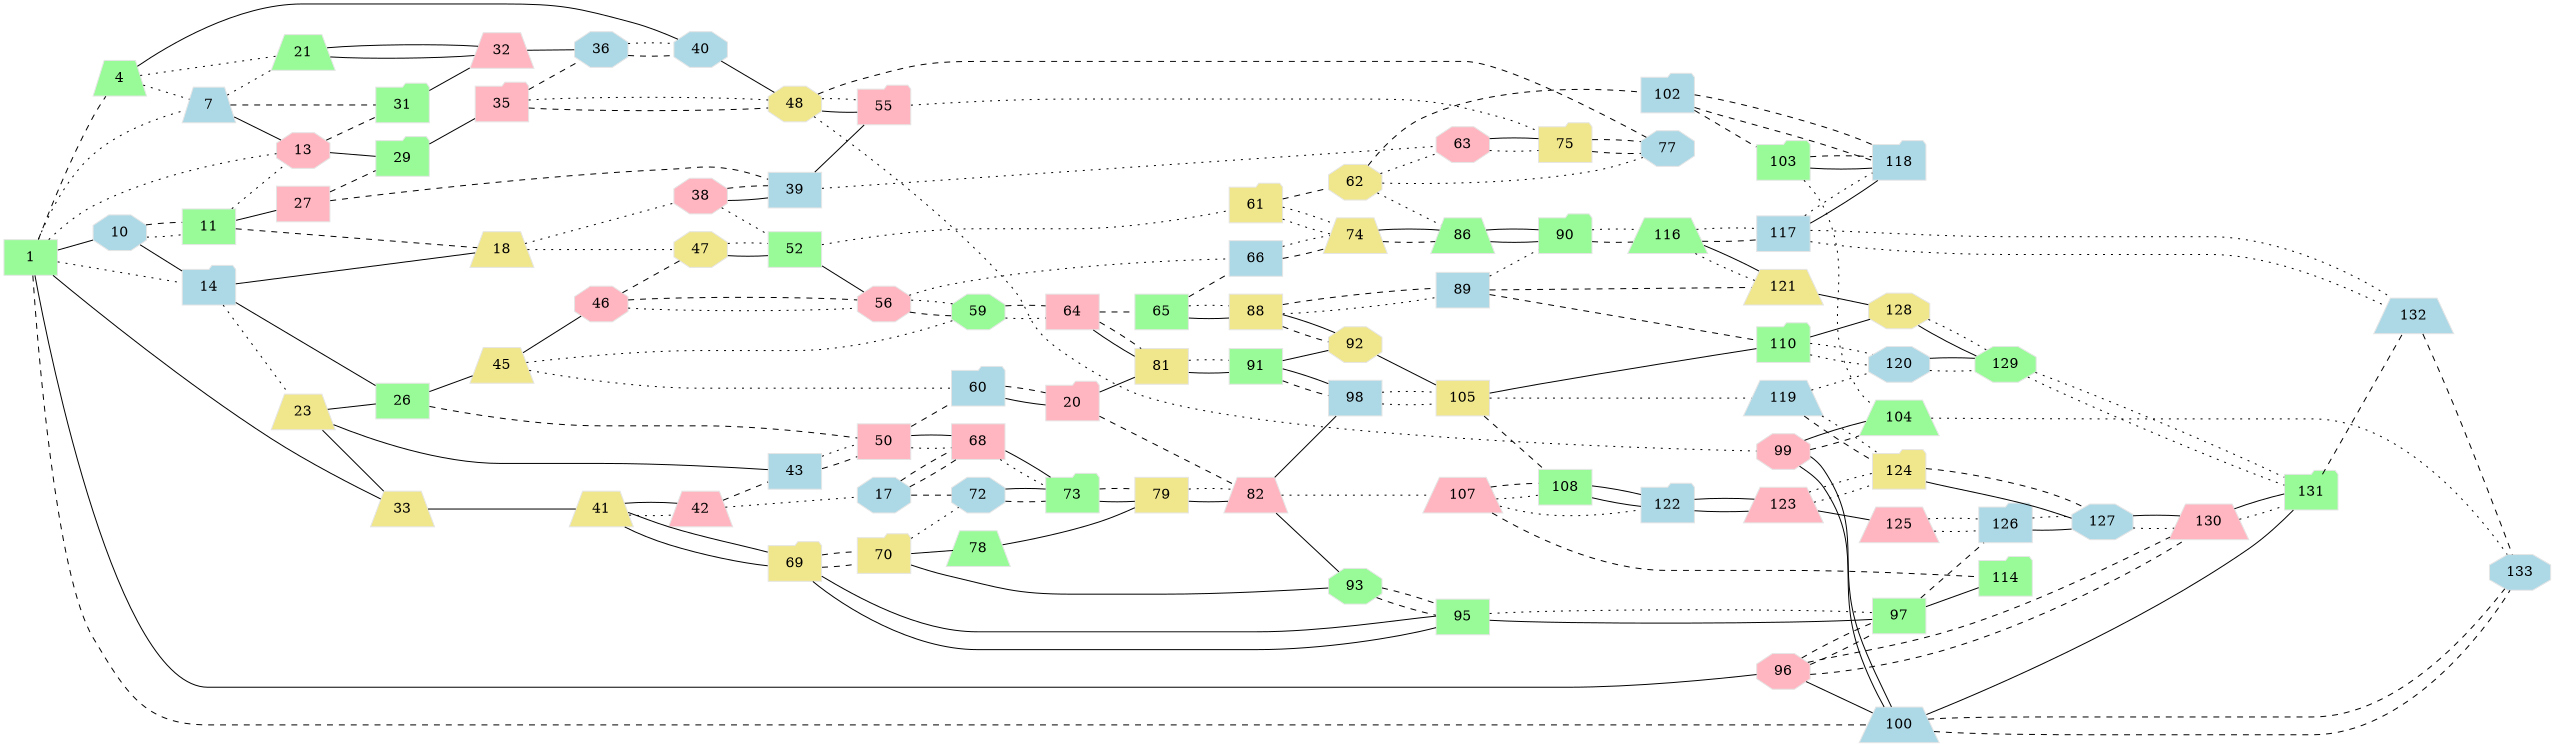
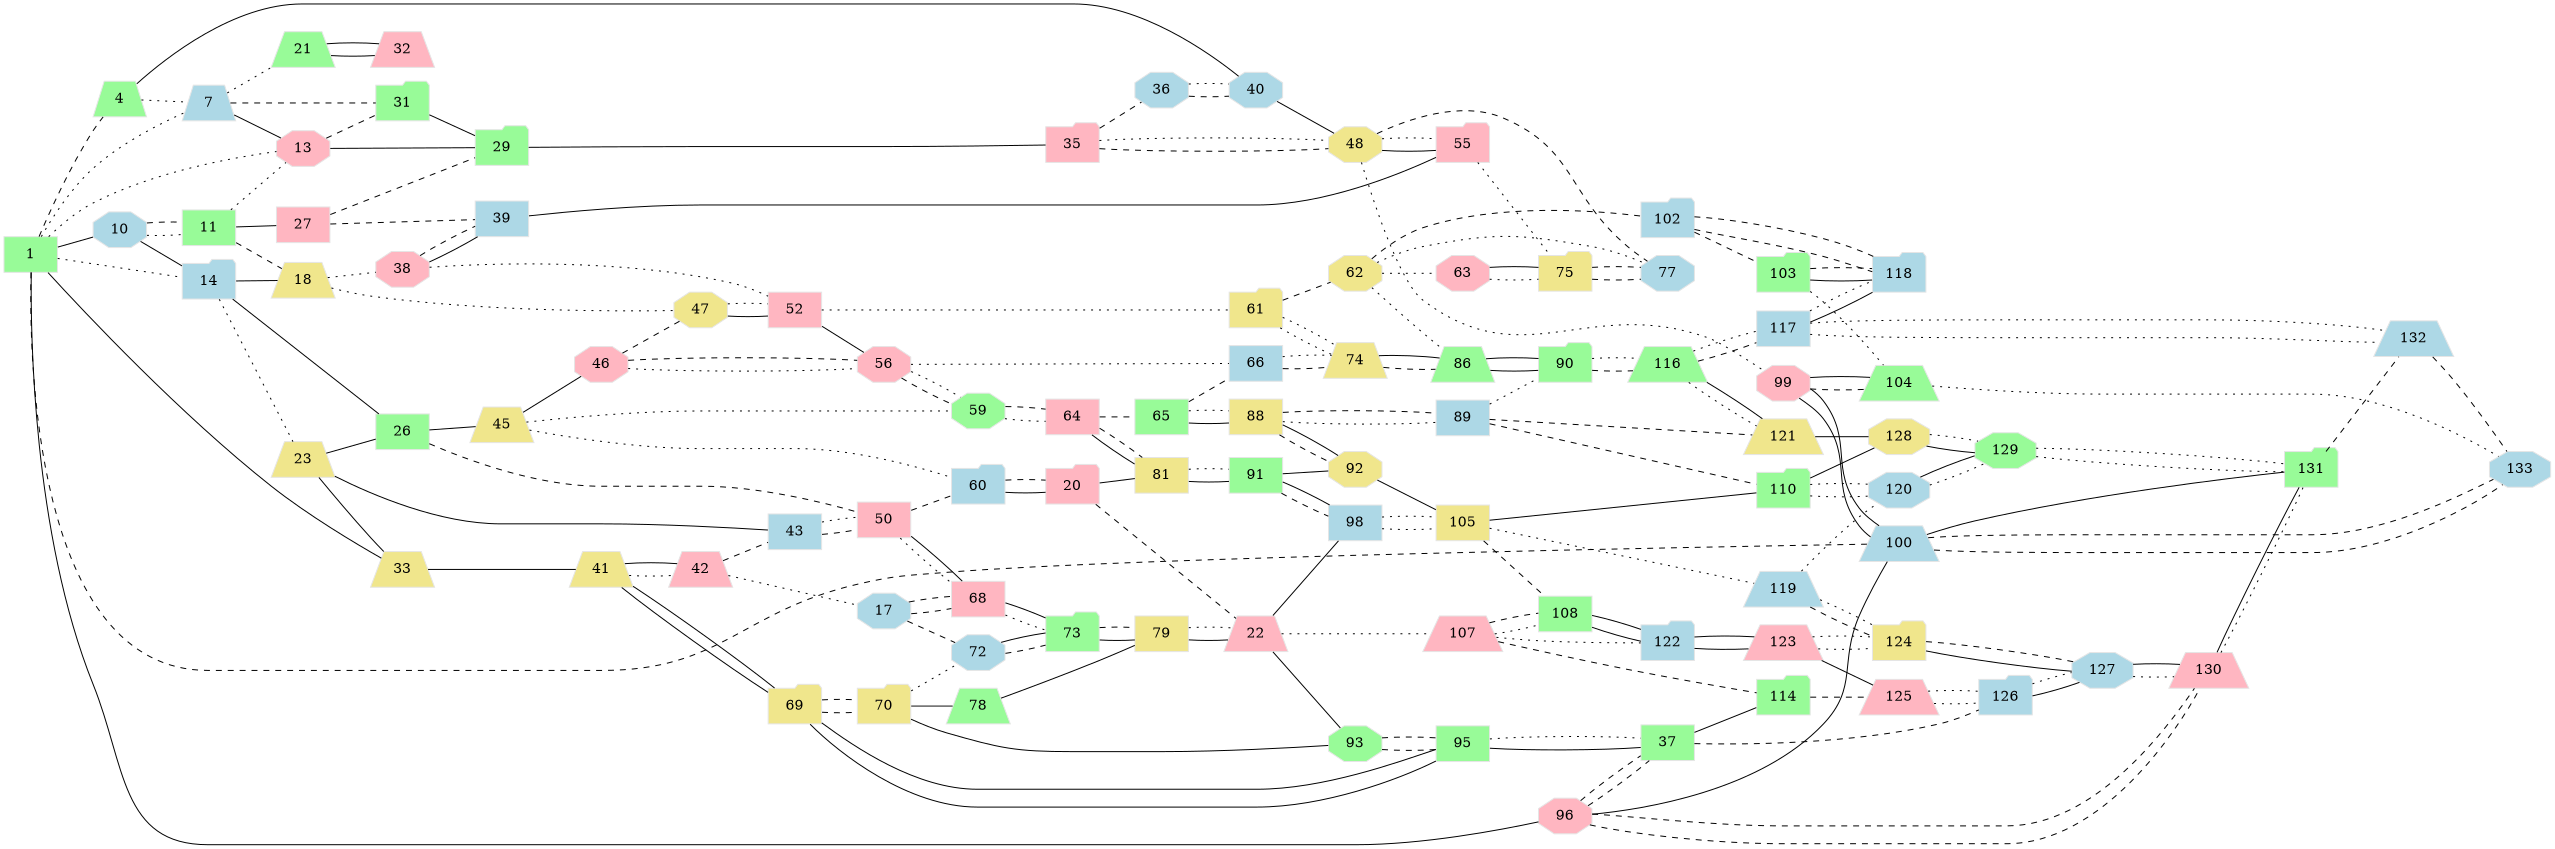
edge "36" -- "32": removed
edge "21" -- "4": removed
edge "32" -- "31": now "29" -- "31"
edge "63" -- "39": removed
node "52": fillcolor palegreen -> lightpink
node "82": label "82" -> "22"
node "97": label "97" -> "37"
edge "114" -- "125": added
